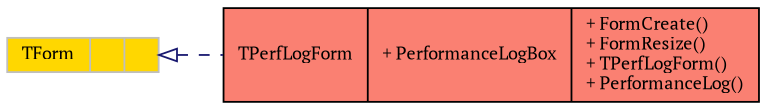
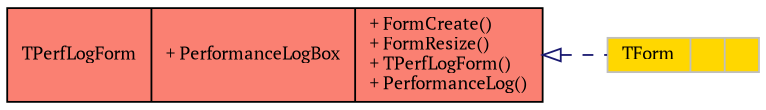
edge "TPerfLogForm" -> "TForm": reversed
